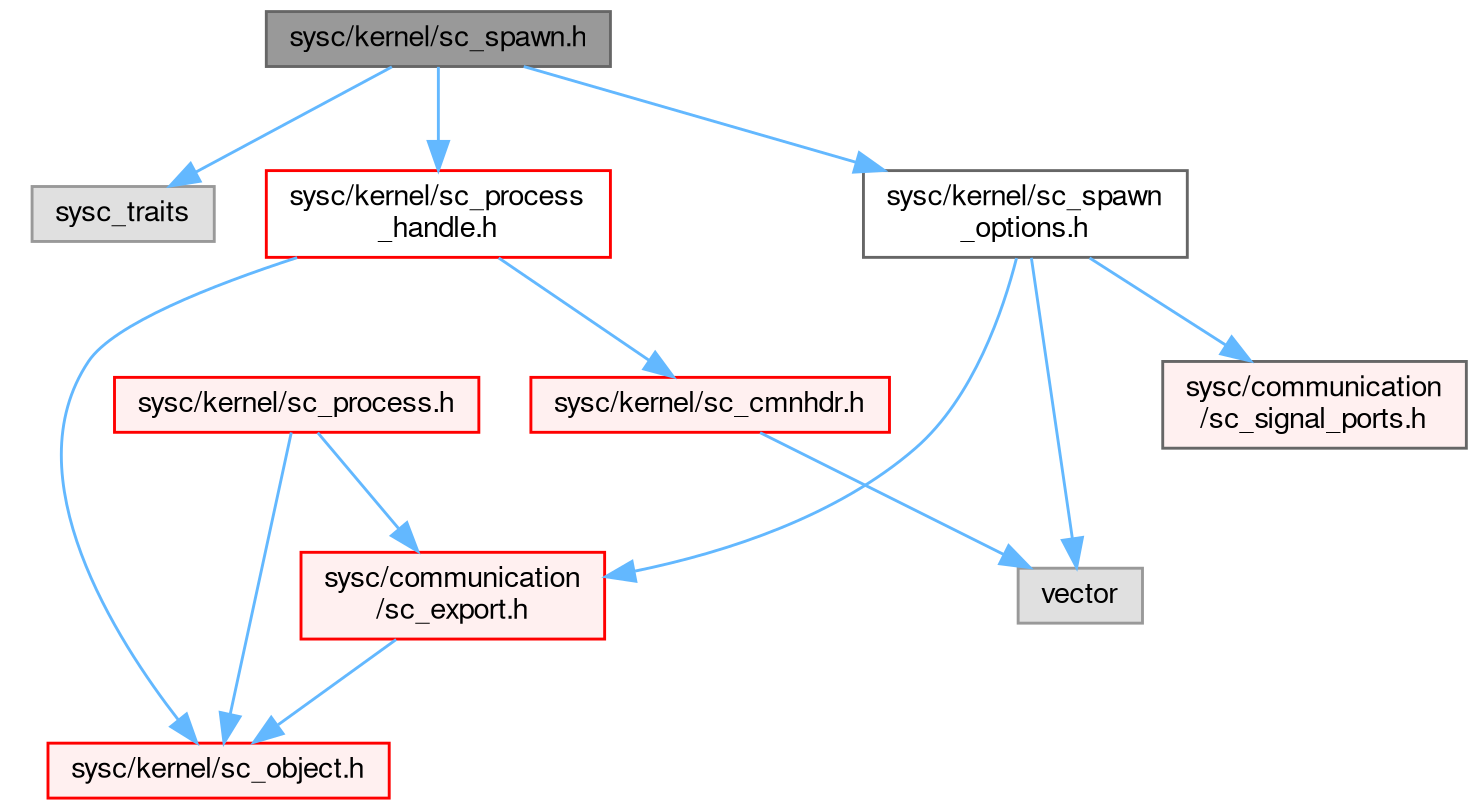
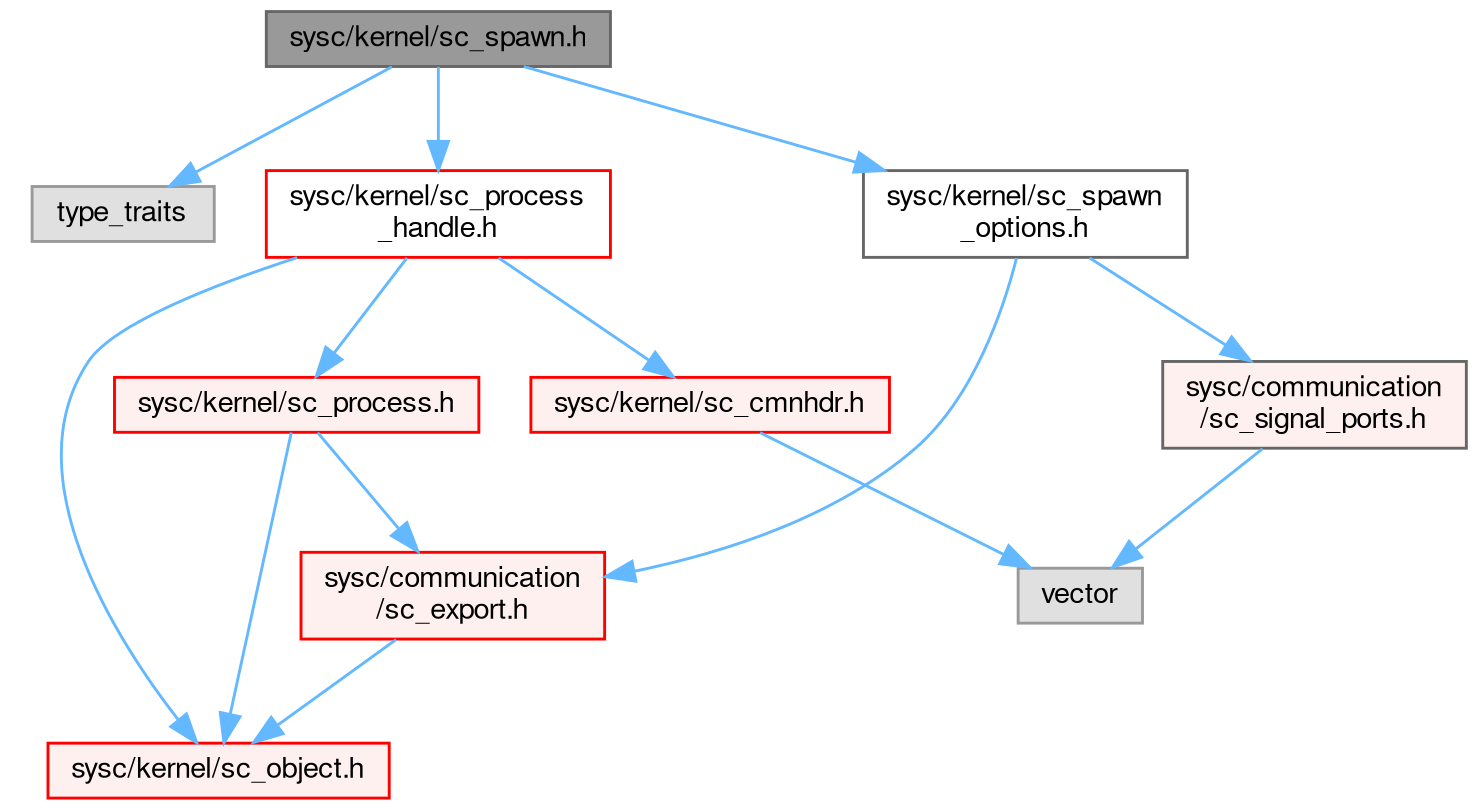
node "sysc_traits": label "sysc_traits" -> "type_traits"
edge "sysc/kernel/sc_process _handle.h" -> "sysc/kernel/sc_process.h": added
edge "sysc/kernel/sc_spawn _options.h" -> "vector": now "sysc/communication /sc_signal_ports.h" -> "vector"
